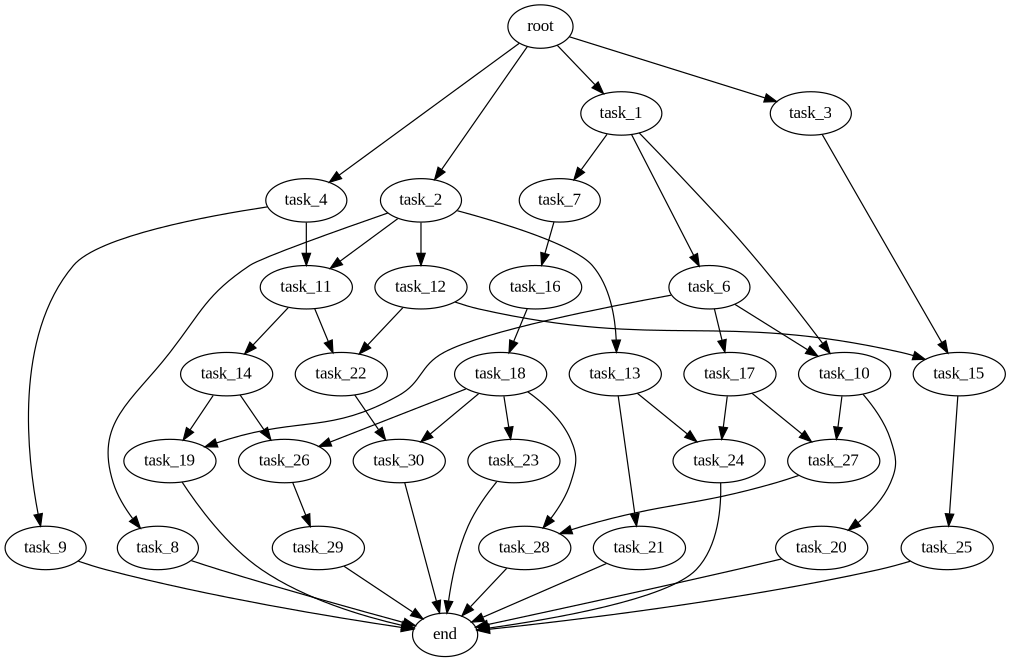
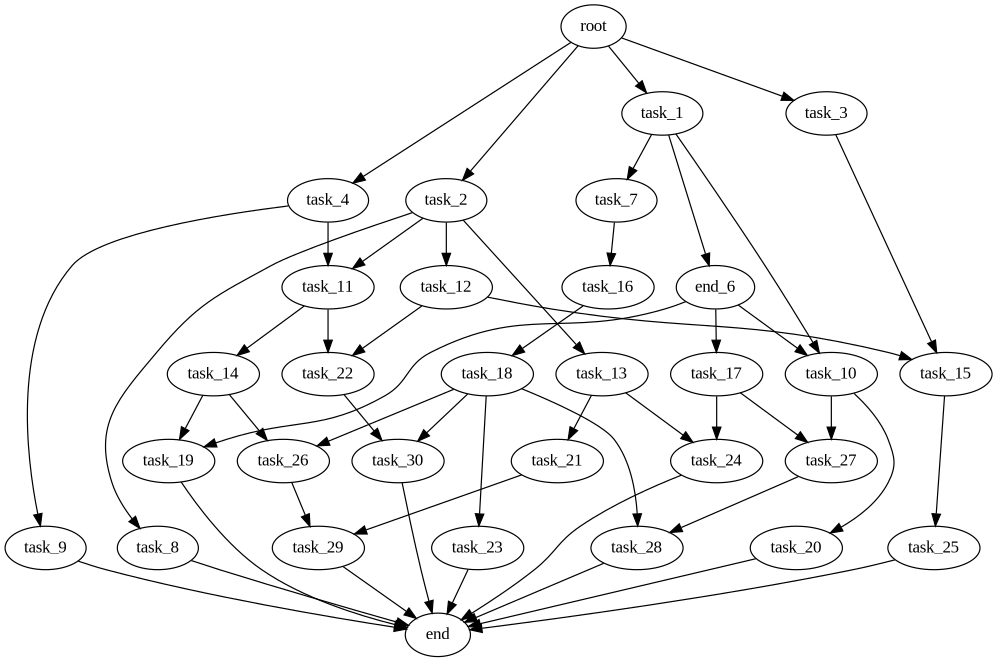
node "task_6": label "task_6" -> "end_6"
edge "task_21" -> "end": now "task_21" -> "task_29"
